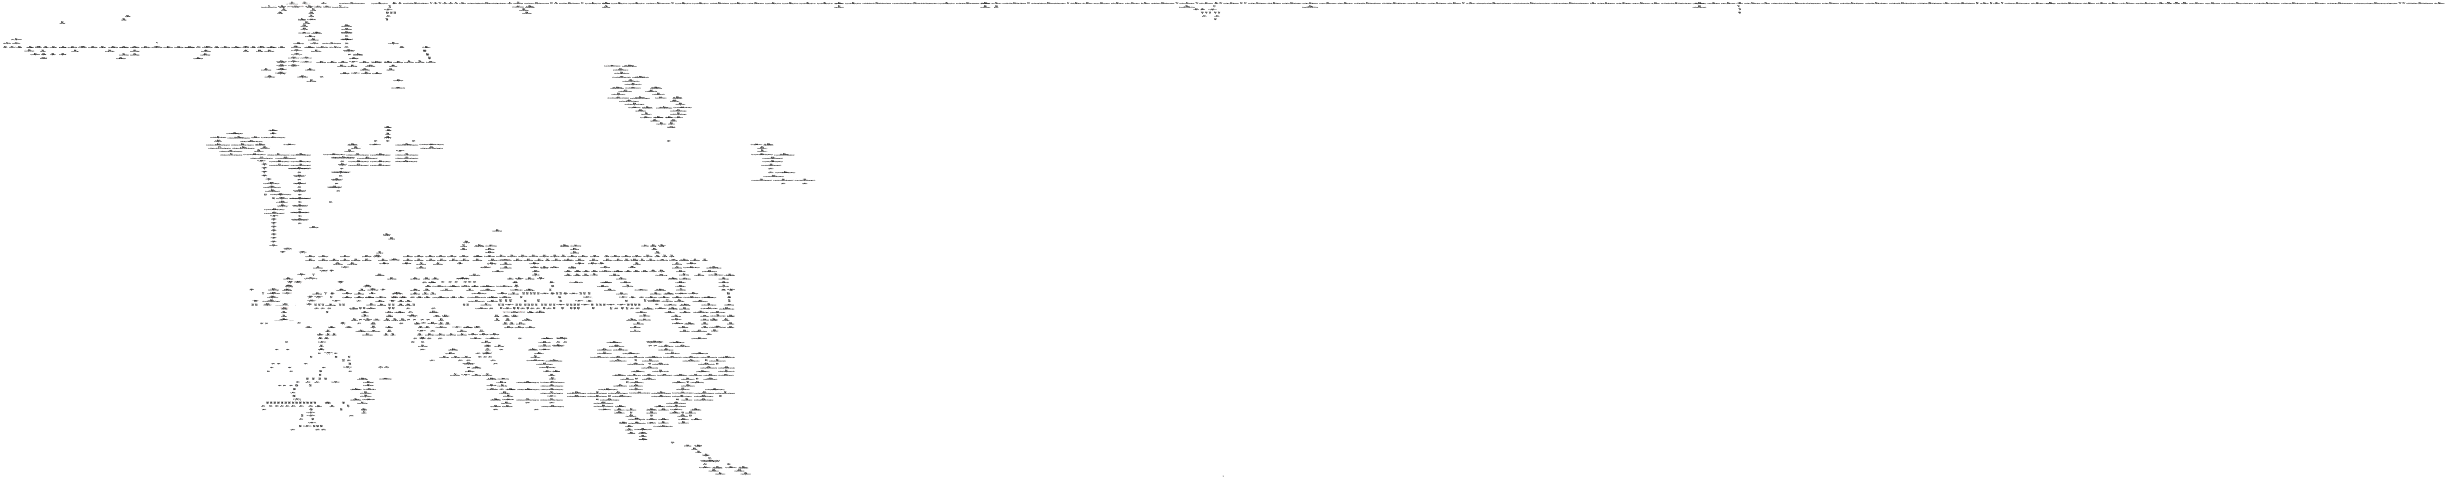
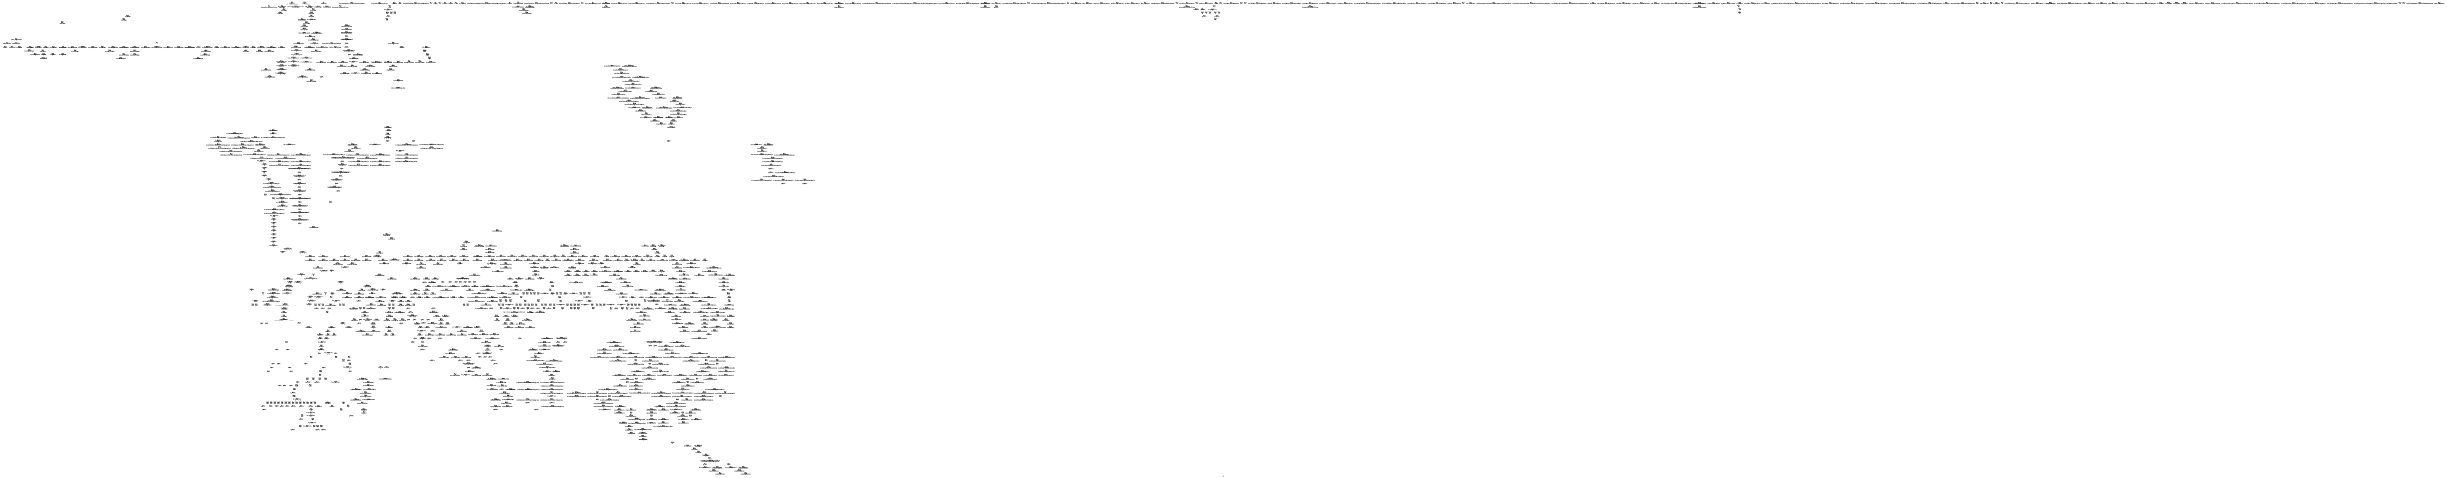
node "NodeID: 2179": removed
node "NodeID: 2147": added
